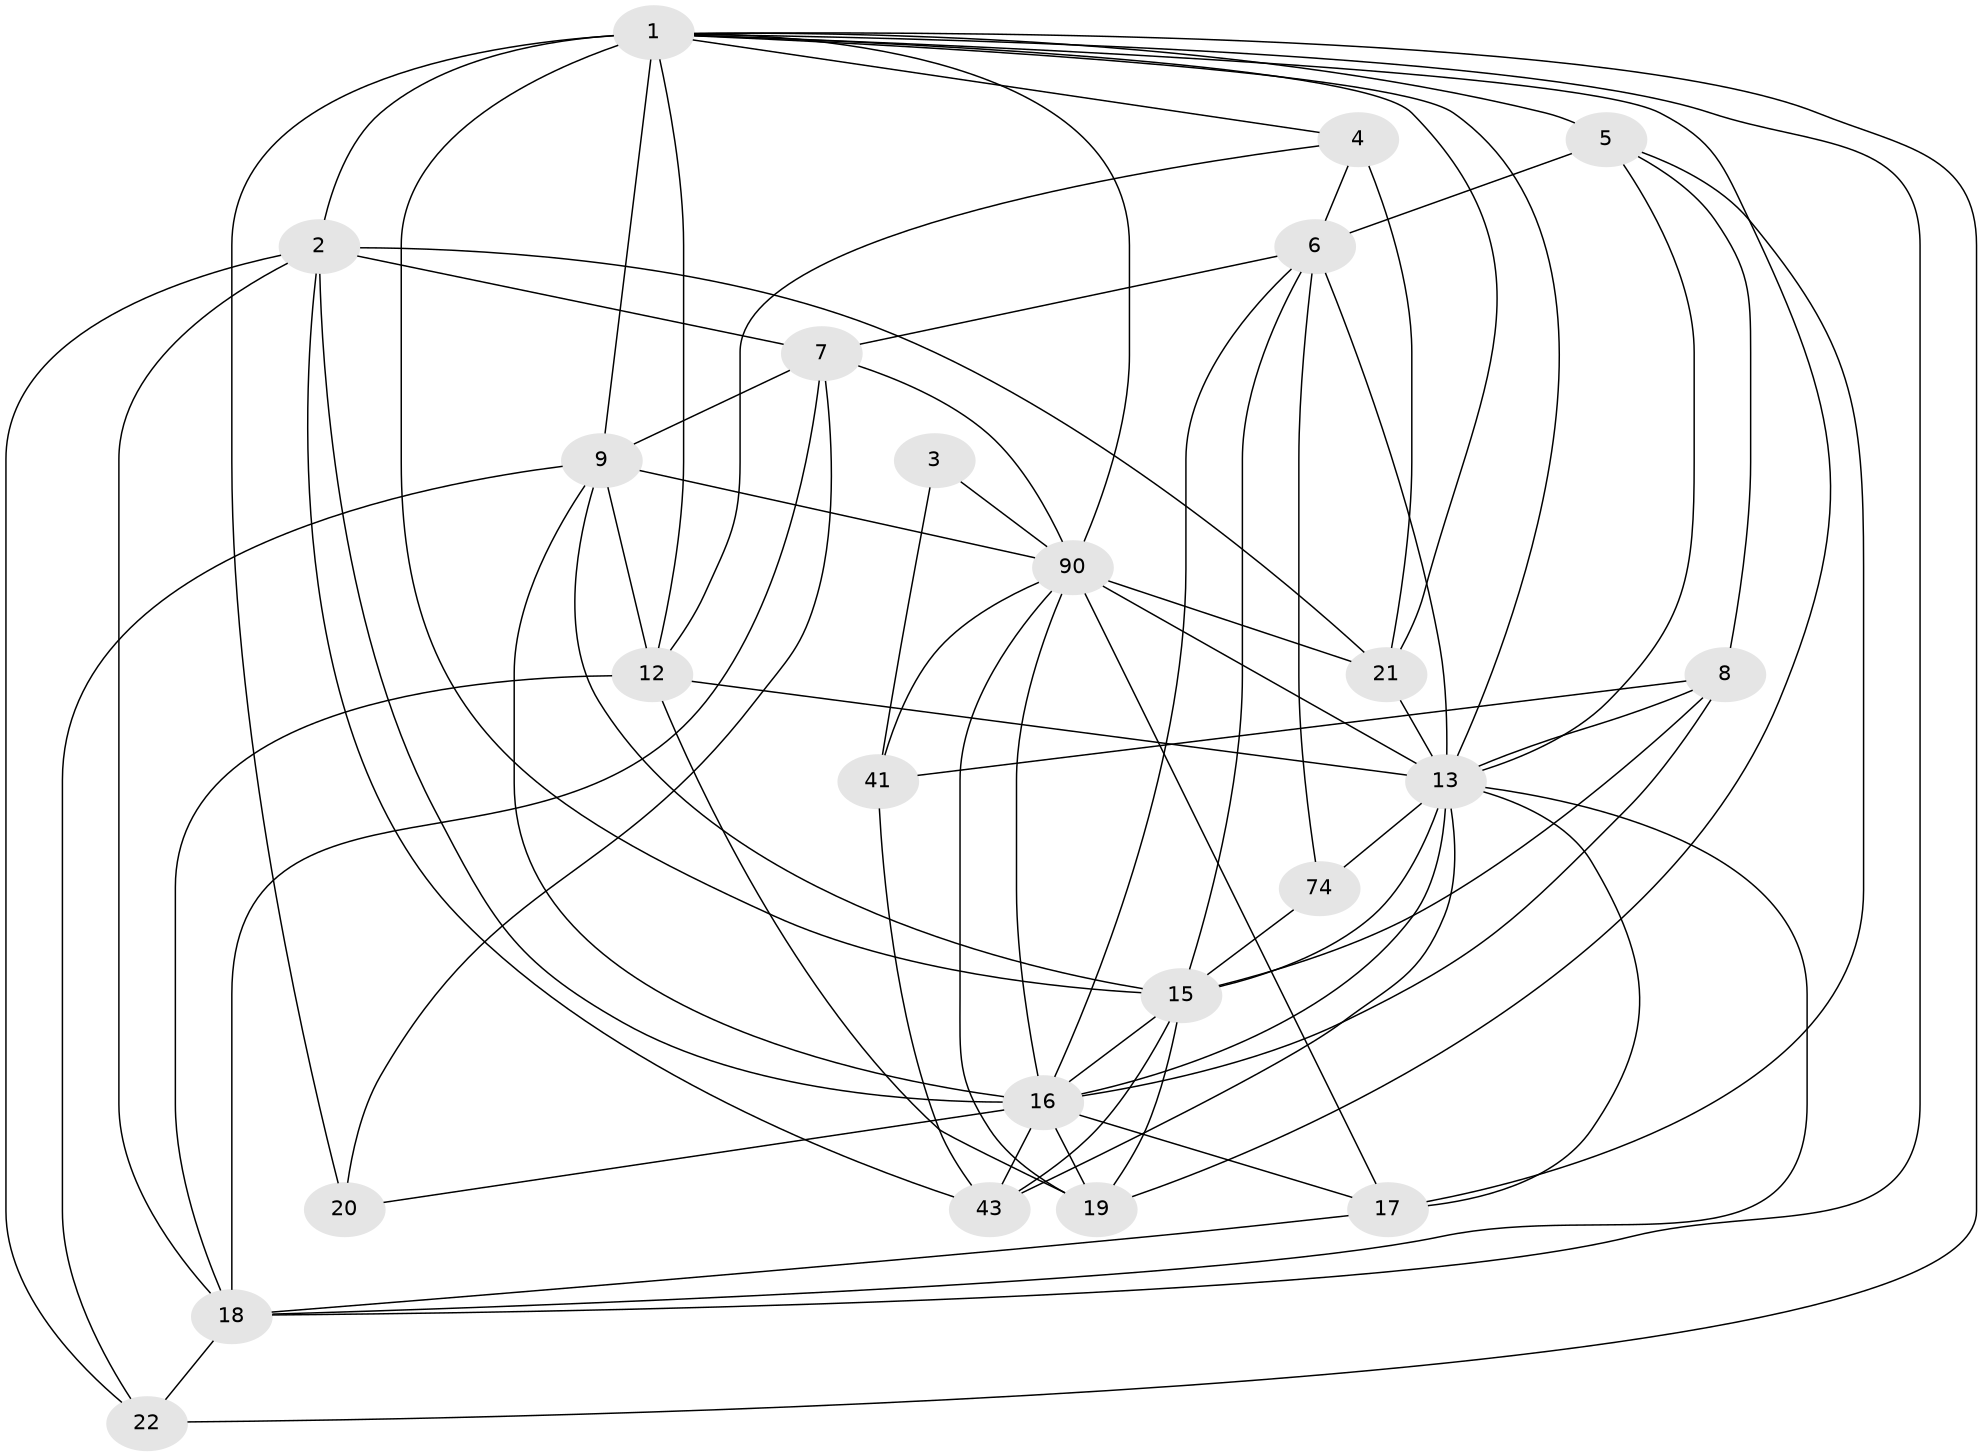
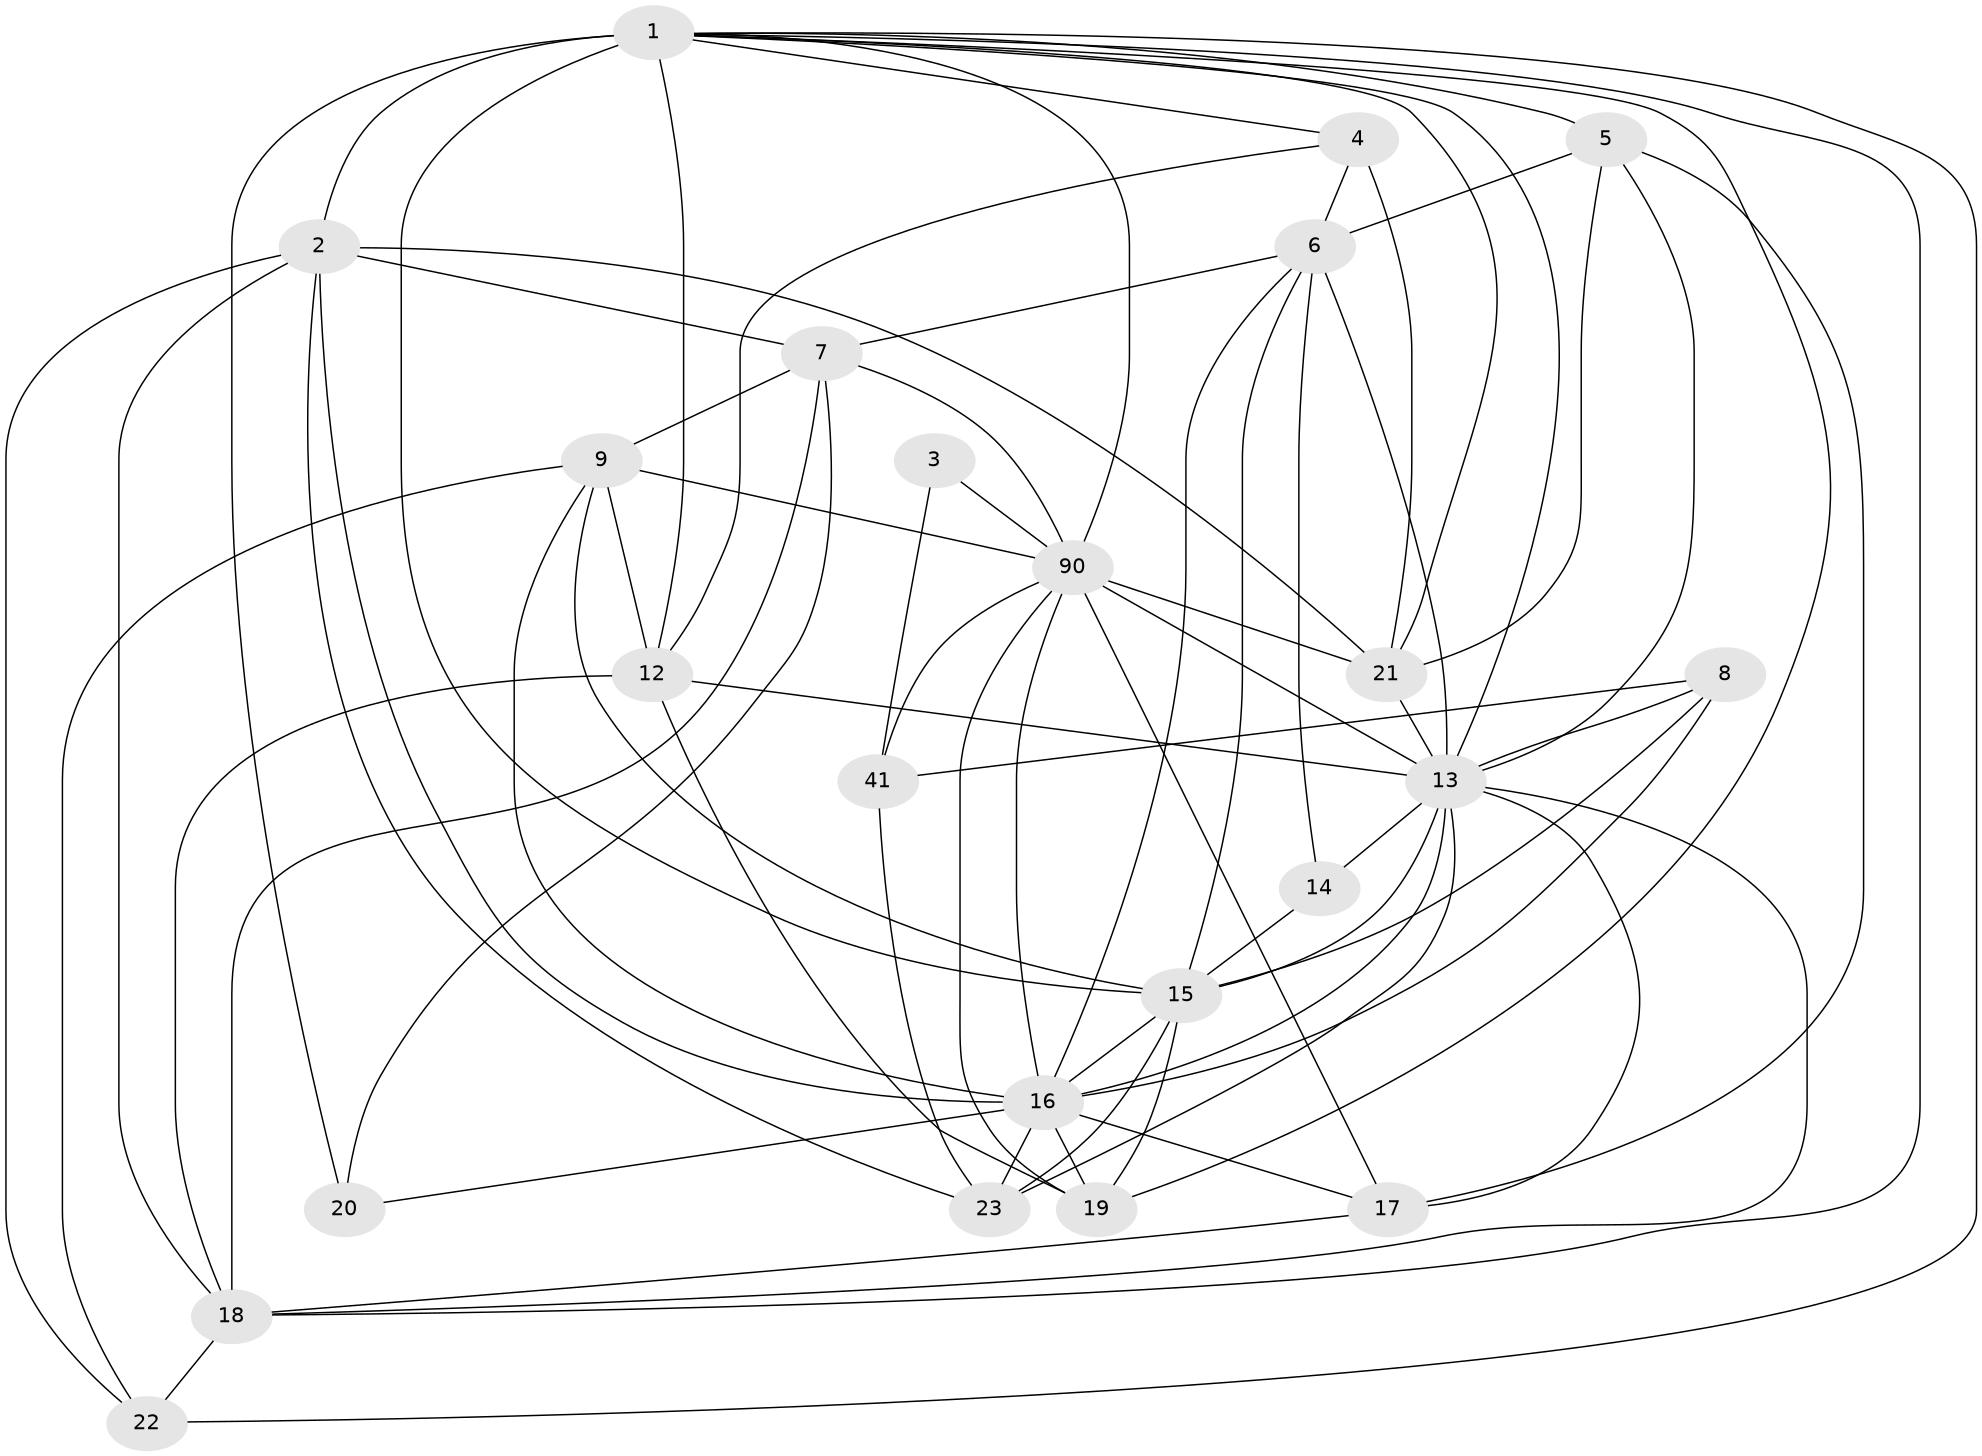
edge "1" -- "9": removed
edge "5" -- "8": now "5" -- "21"
node "74": label "74" -> "14"
node "43": label "43" -> "23"
